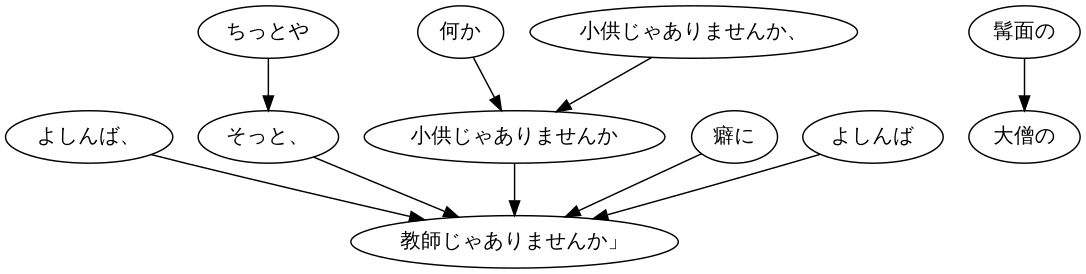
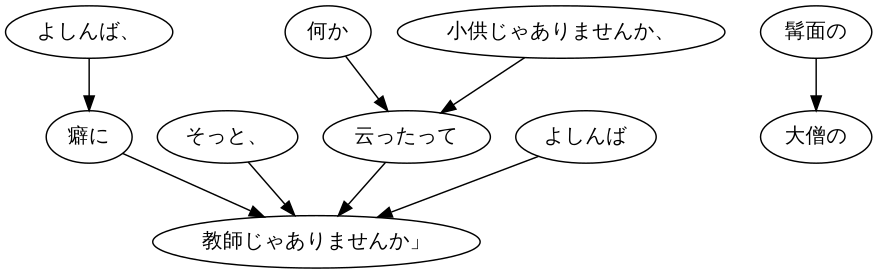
node "ちっとや": removed
node "小供じゃありませんか": label "小供じゃありませんか" -> "云ったって"
edge "よしんば、" -> "教師じゃありませんか」": now "よしんば、" -> "癖に"
